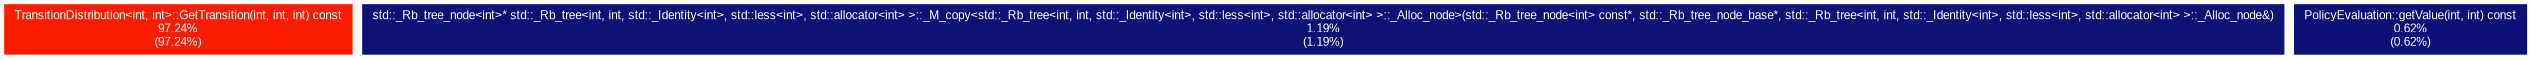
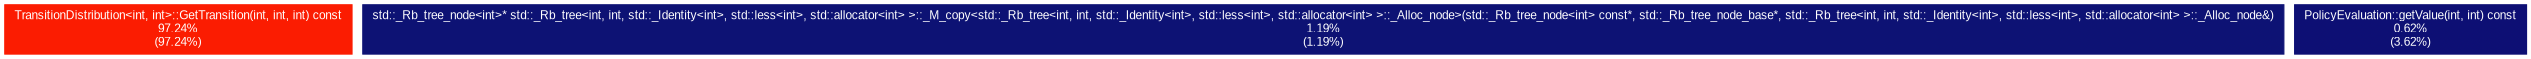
node "PolicyEvaluation::getValue(int, int) const 0.62% (0.62%)": label "PolicyEvaluation::getValue(int, int) const 0.62% (0.62%)" -> "PolicyEvaluation::getValue(int, int) const 0.62% (3.62%)"
